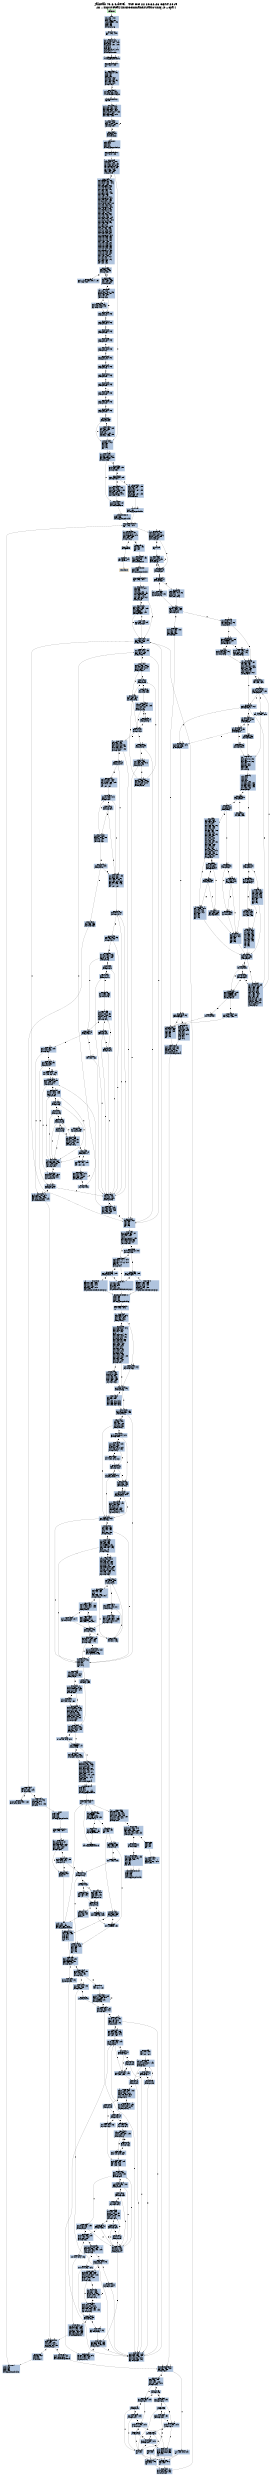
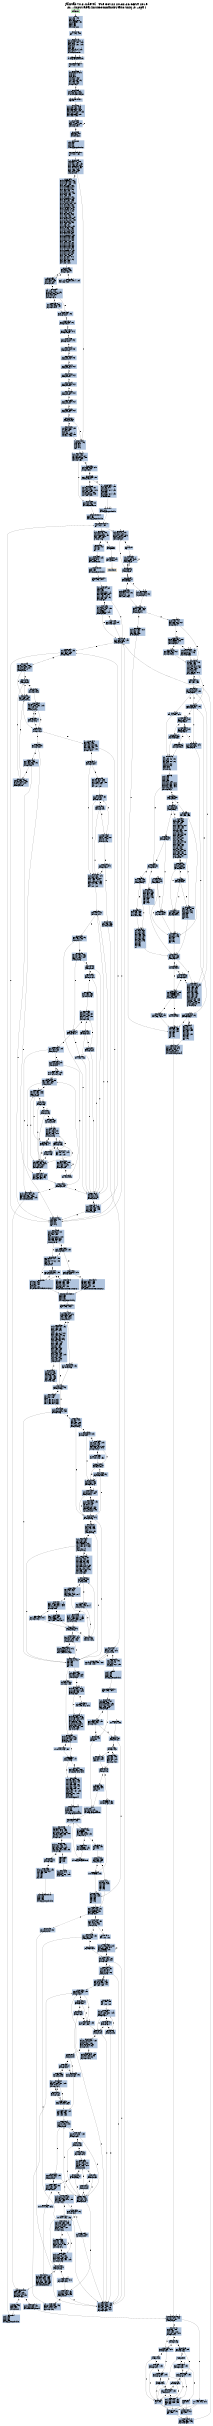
edge "0x080afa28 cmpl %esi, %edx jb 0x080afa32" -> "0x080afa2c xorl %eax, %eax cmpl %ebp, %ebx ja 0x080afa04": now "0x080afa28 cmpl %esi, %edx jb 0x080afa32" -> "0x080af94b cmpl %esi, %ebx ja 0x080afa10"
edge "0x0807cacc cmpb %dl, %cl jne 0x0807caf5" -> "0x0807cad8 cmpb %dl, %bl jne 0x0807caf5": now "0x0807cacc cmpb %dl, %cl jne 0x0807caf5" -> "0x0807cad0 movl %ebp, %ecx jmp 0x0807cae0"
node "0x0807a3f7 addl $0x10, %esp testl %eax, %eax js 0x0807a420": removed
